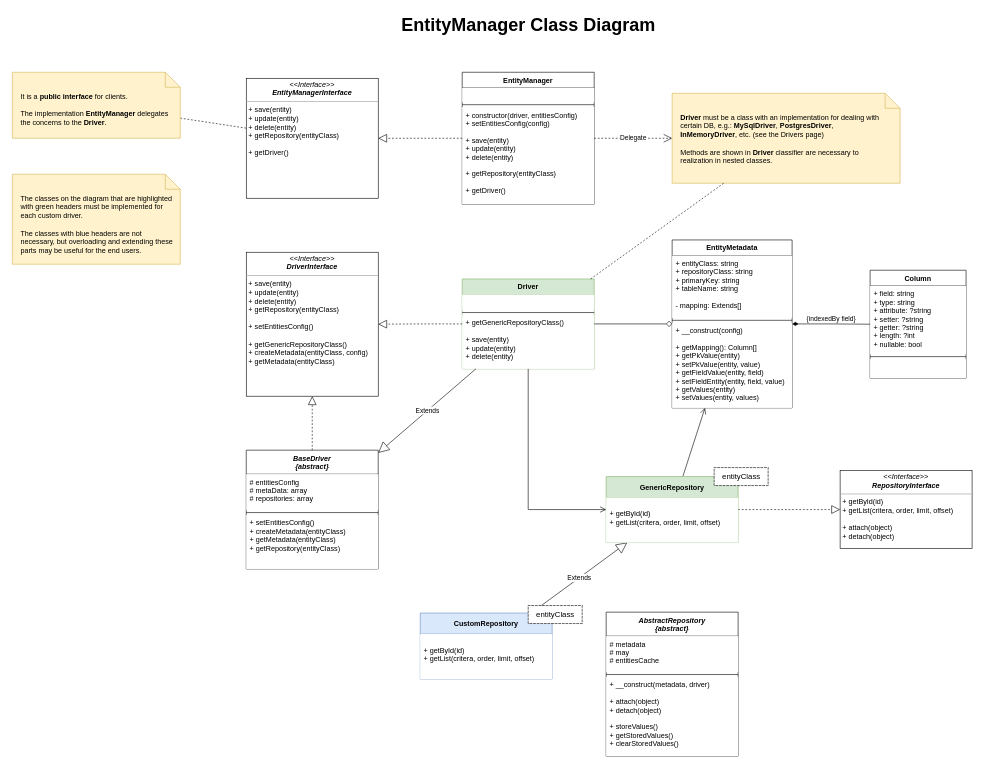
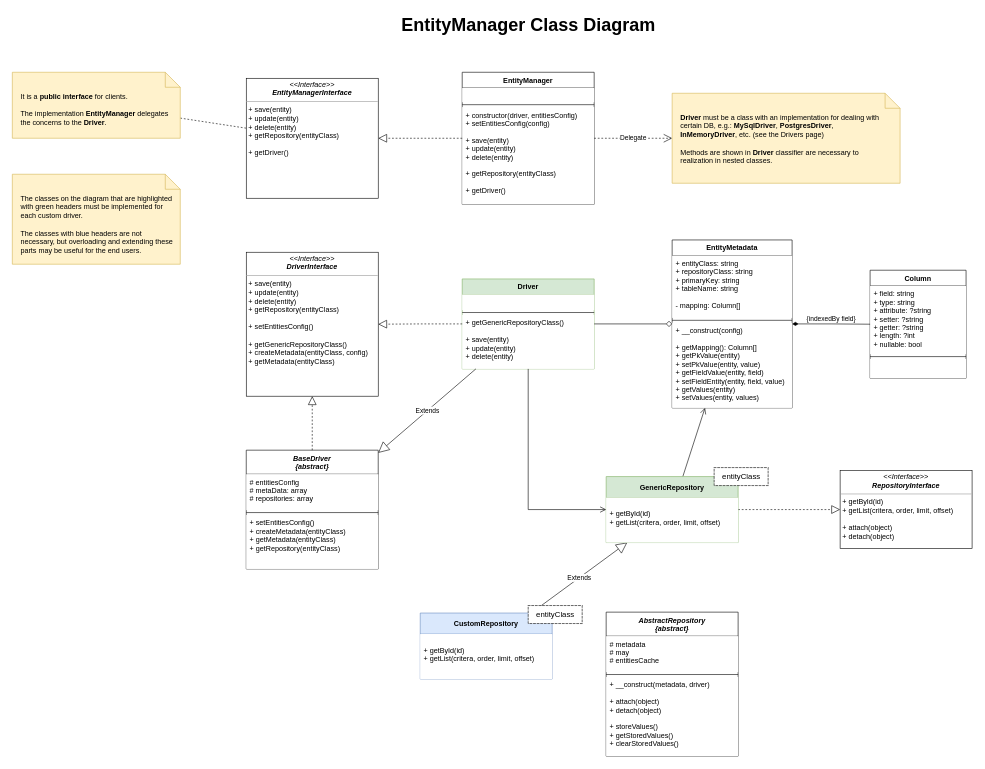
edge "Driver must be a class with an implementation for dealing with certain DB, e.g.: MySqlDriver, PostgresDriver, InMemoryDriver, etc. (see the Drivers page) Methods are shown in Driver classifier are necessary to realization in nested classes." -- "Driver": removed
node "+ entityClass: string + repositoryClass: string + primaryKey: string + tableName: string - mapping: Extends[]": label "+ entityClass: string + repositoryClass: string + primaryKey: string + tableName: string - mapping: Extends[]" -> "+ entityClass: string + repositoryClass: string + primaryKey: string + tableName: string - mapping: Column[]"
